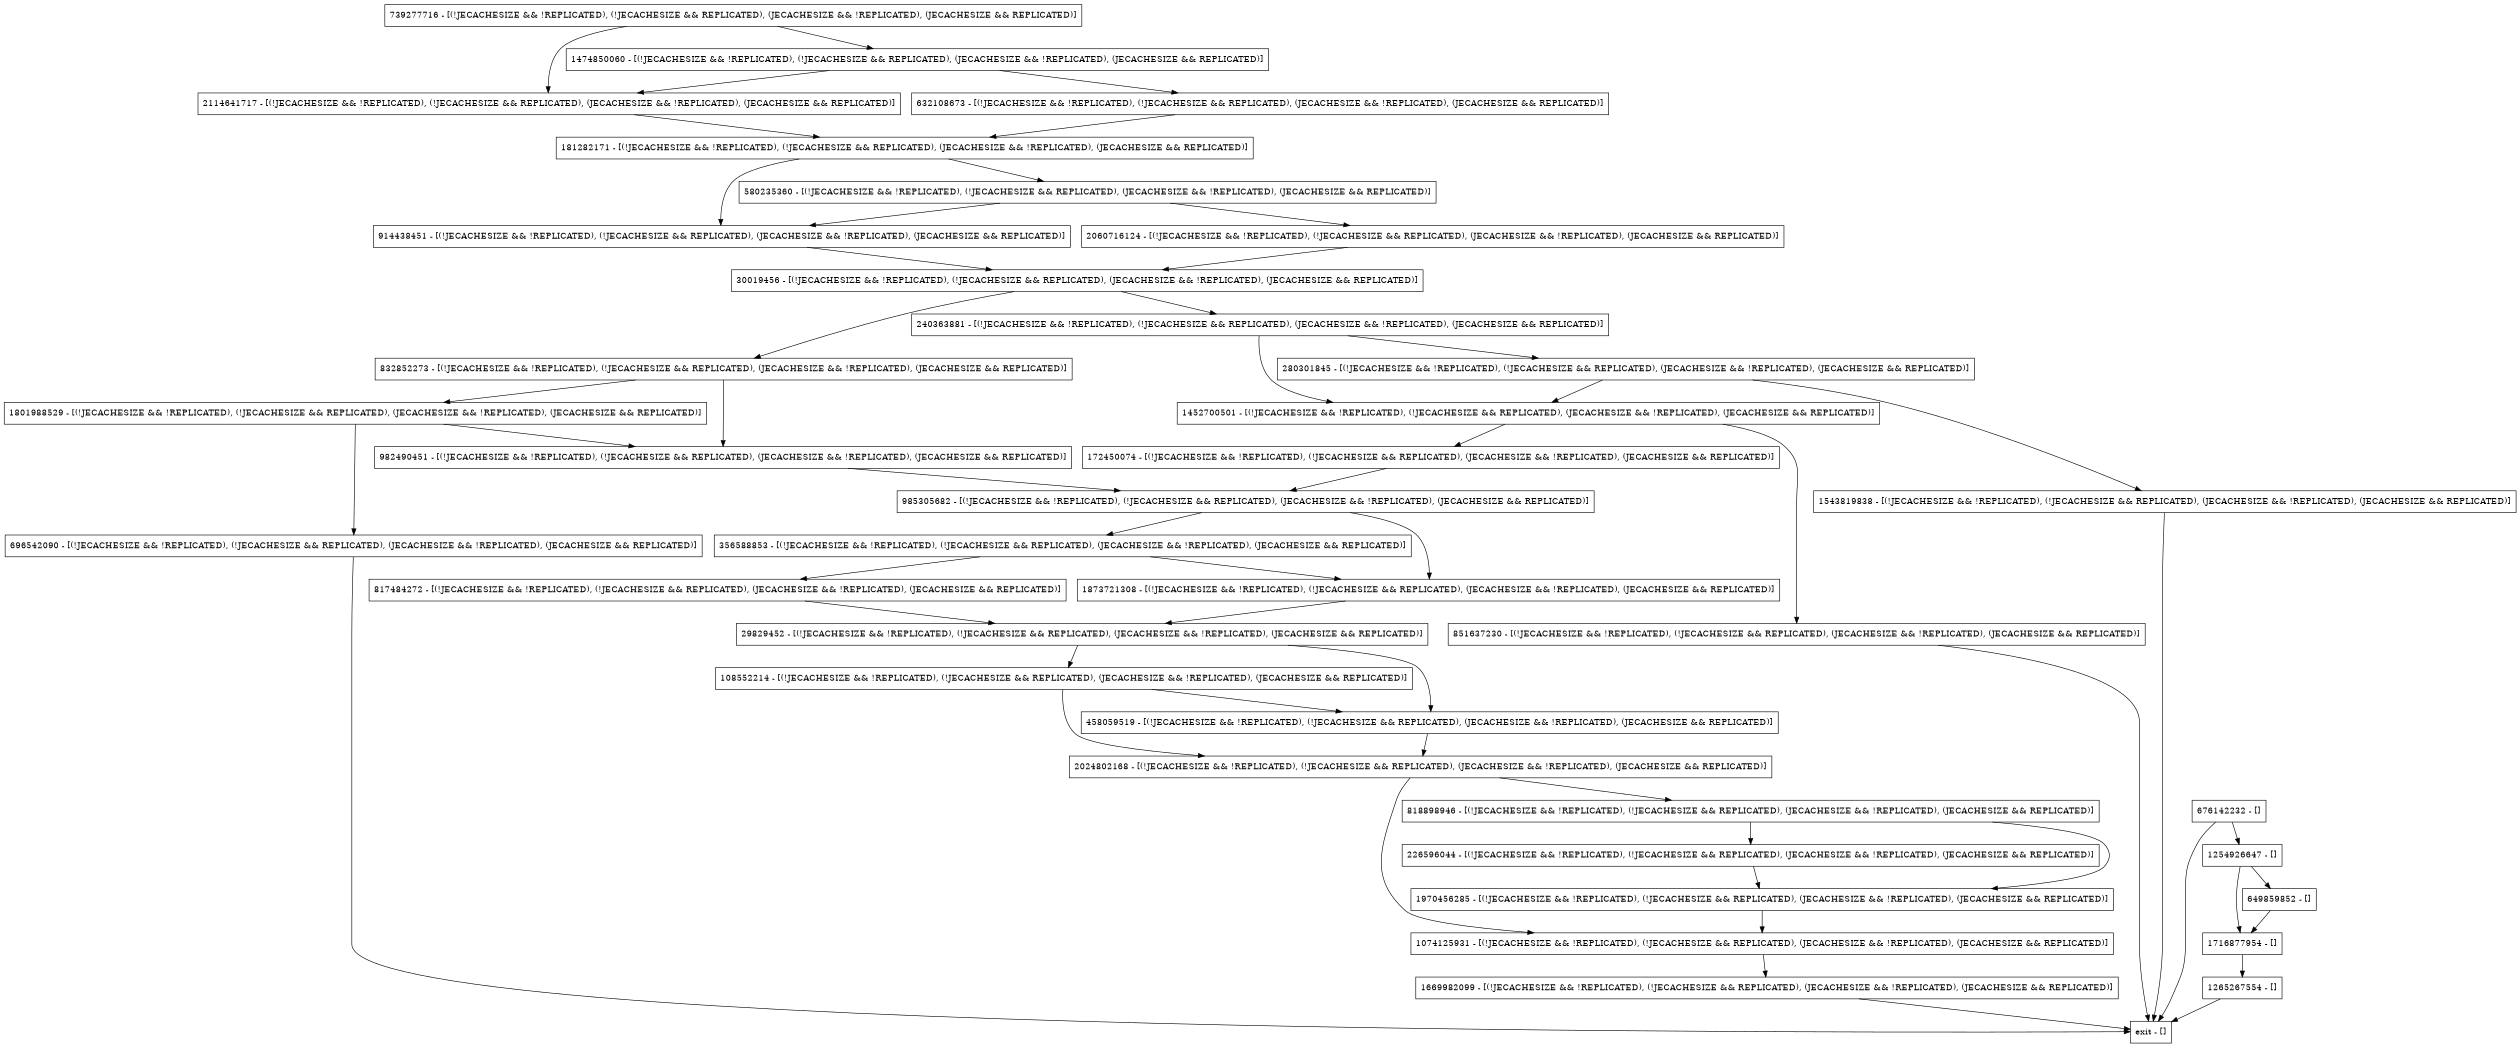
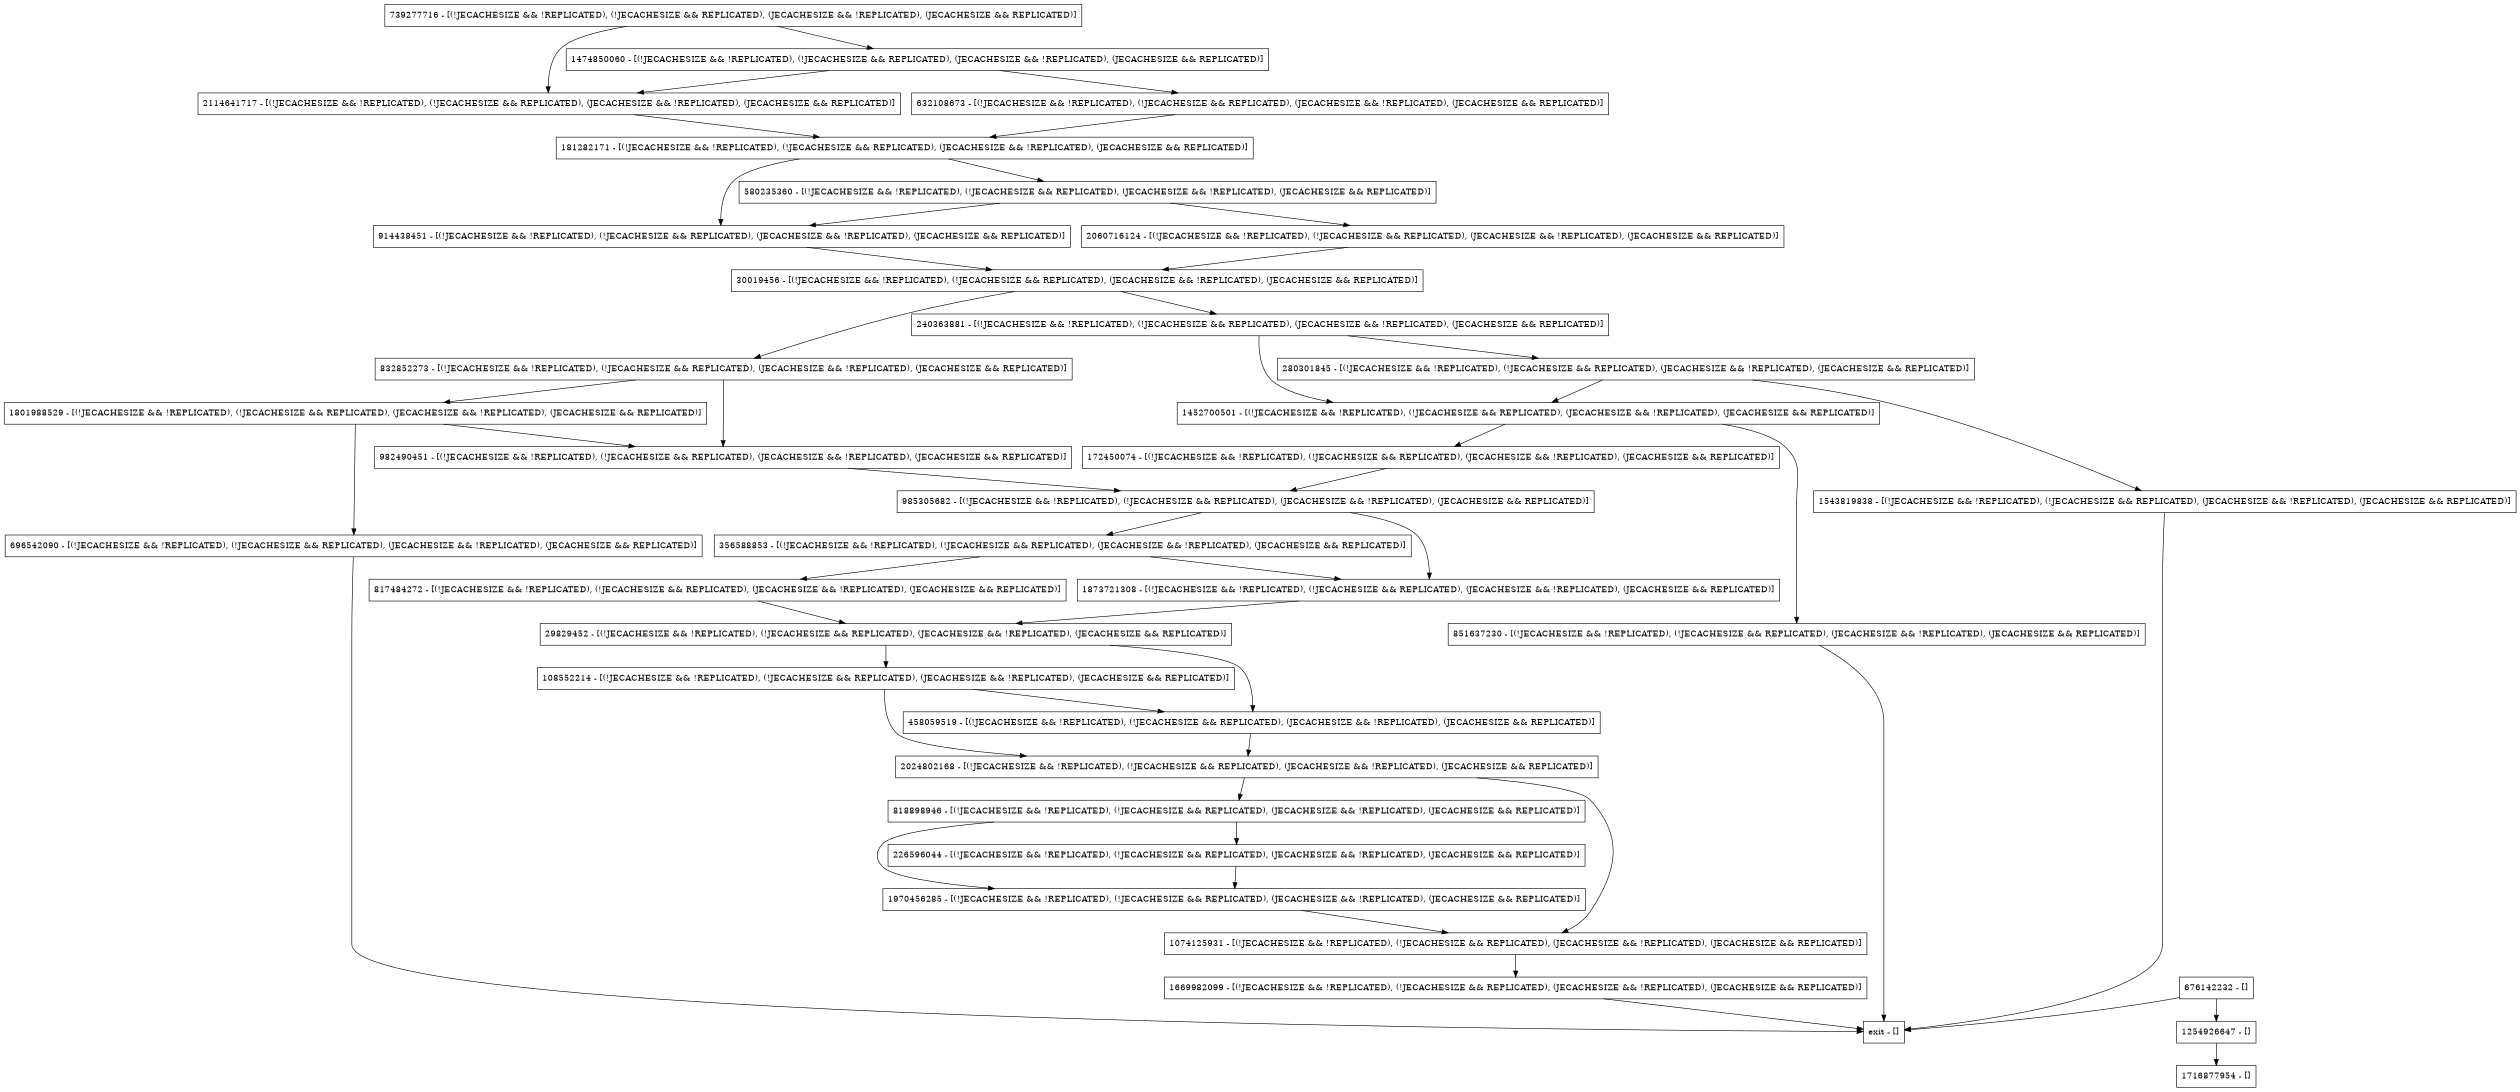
node "649859852 - []": removed
node "1265267554 - []": removed
